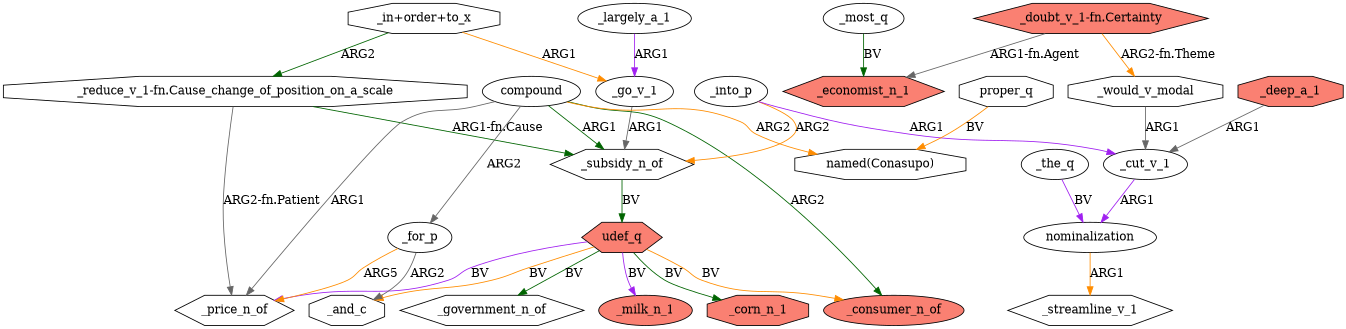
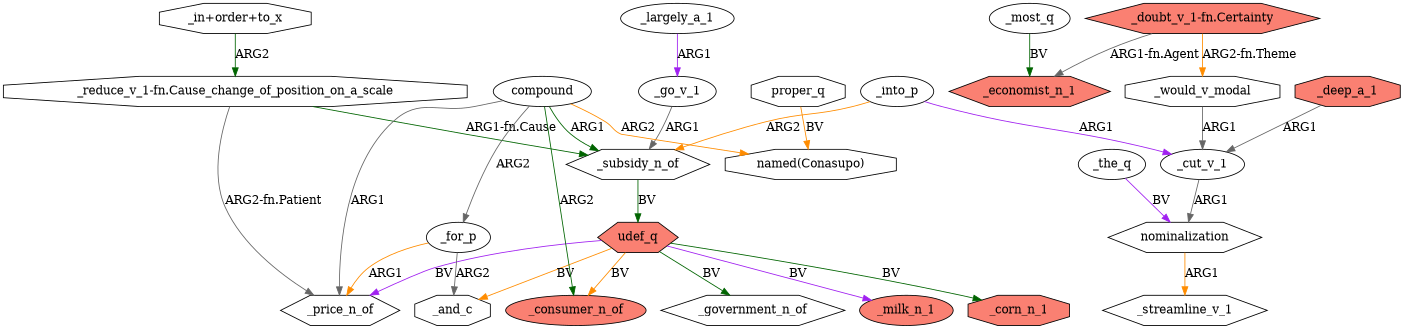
edge "_in+order+to_x" -> "_go_v_1": removed, label "ARG1"
edge "_cut_v_1" -> "nominalization": color purple -> gray40
node "nominalization": shape ellipse -> hexagon
edge "_for_p" -> "_price_n_of": label "ARG5" -> "ARG1"
